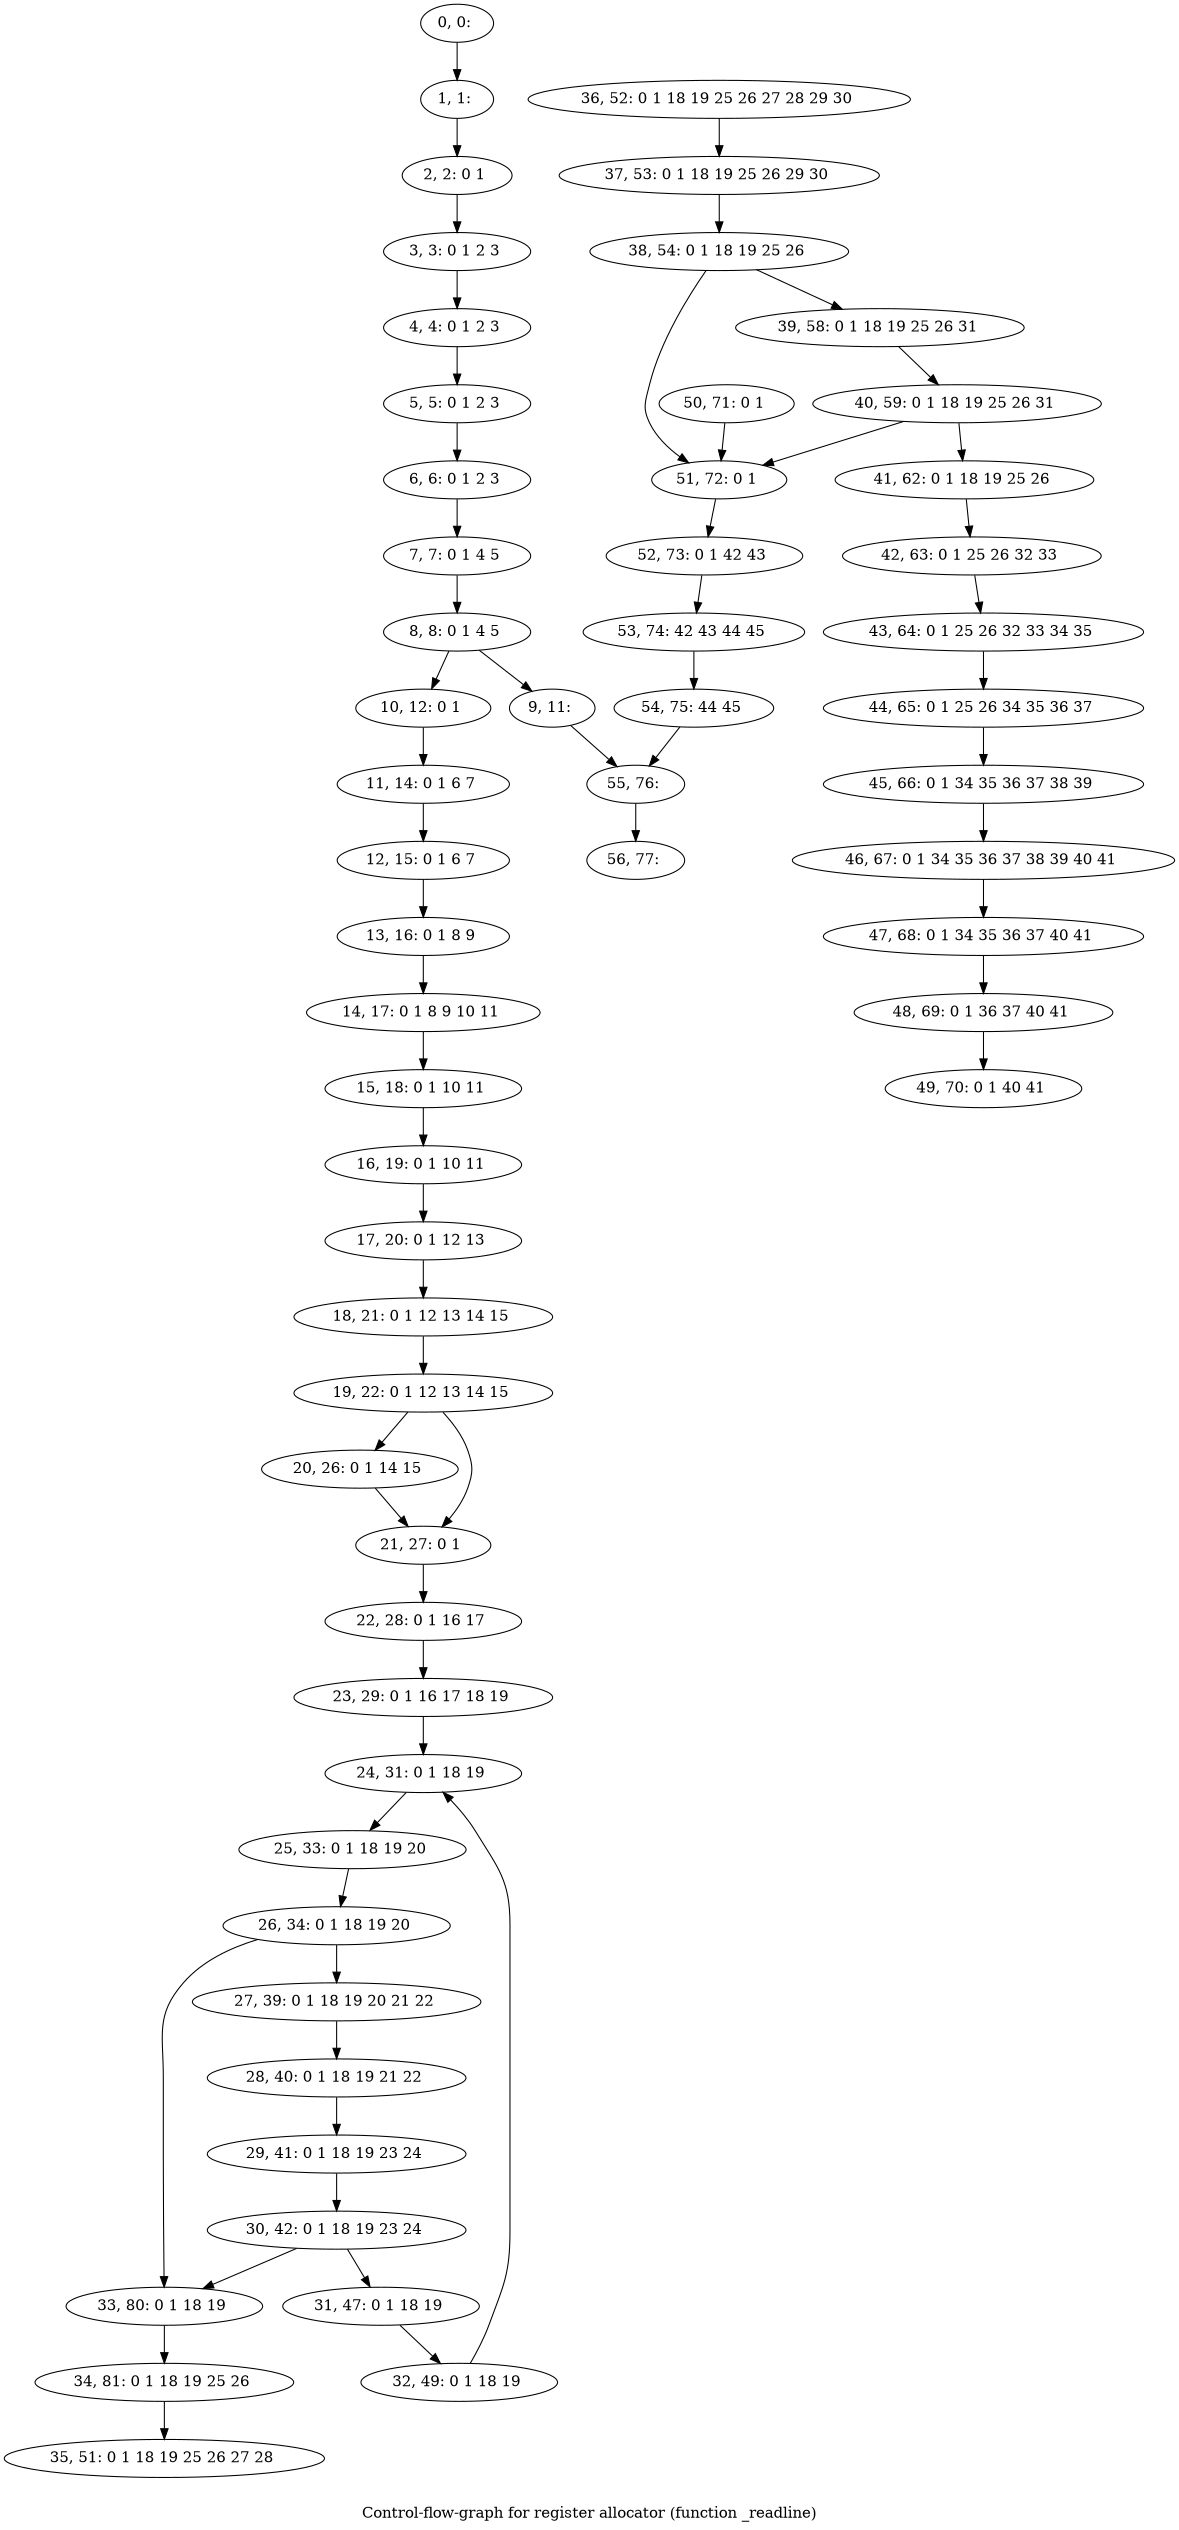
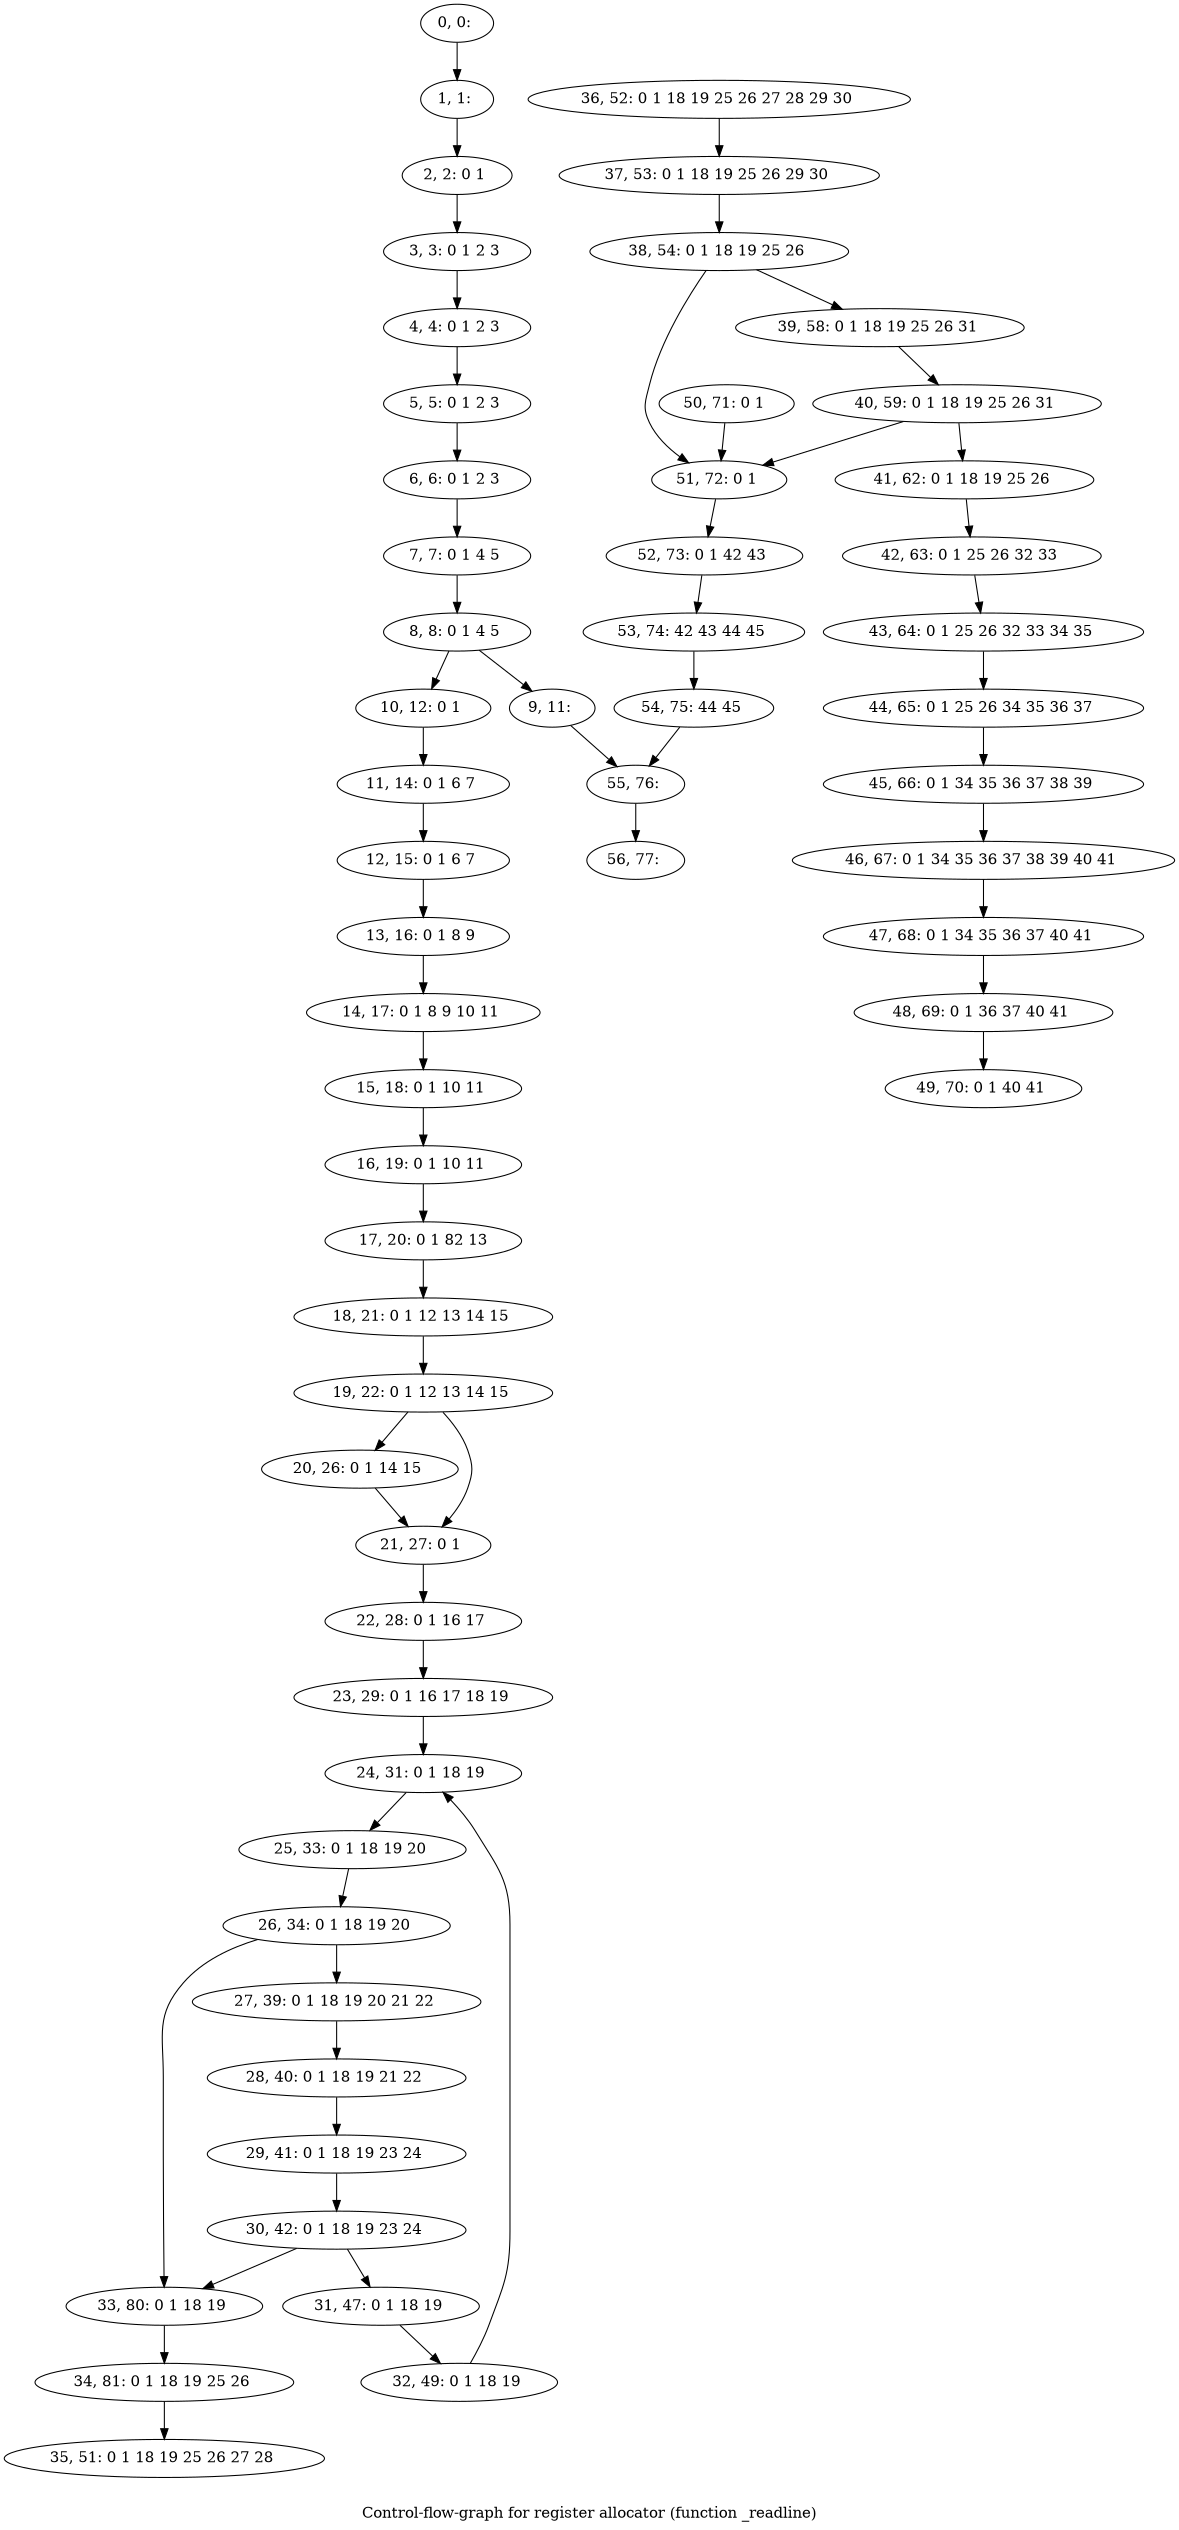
node "17, 20: 0 1 12 13": label "17, 20: 0 1 12 13" -> "17, 20: 0 1 82 13"
